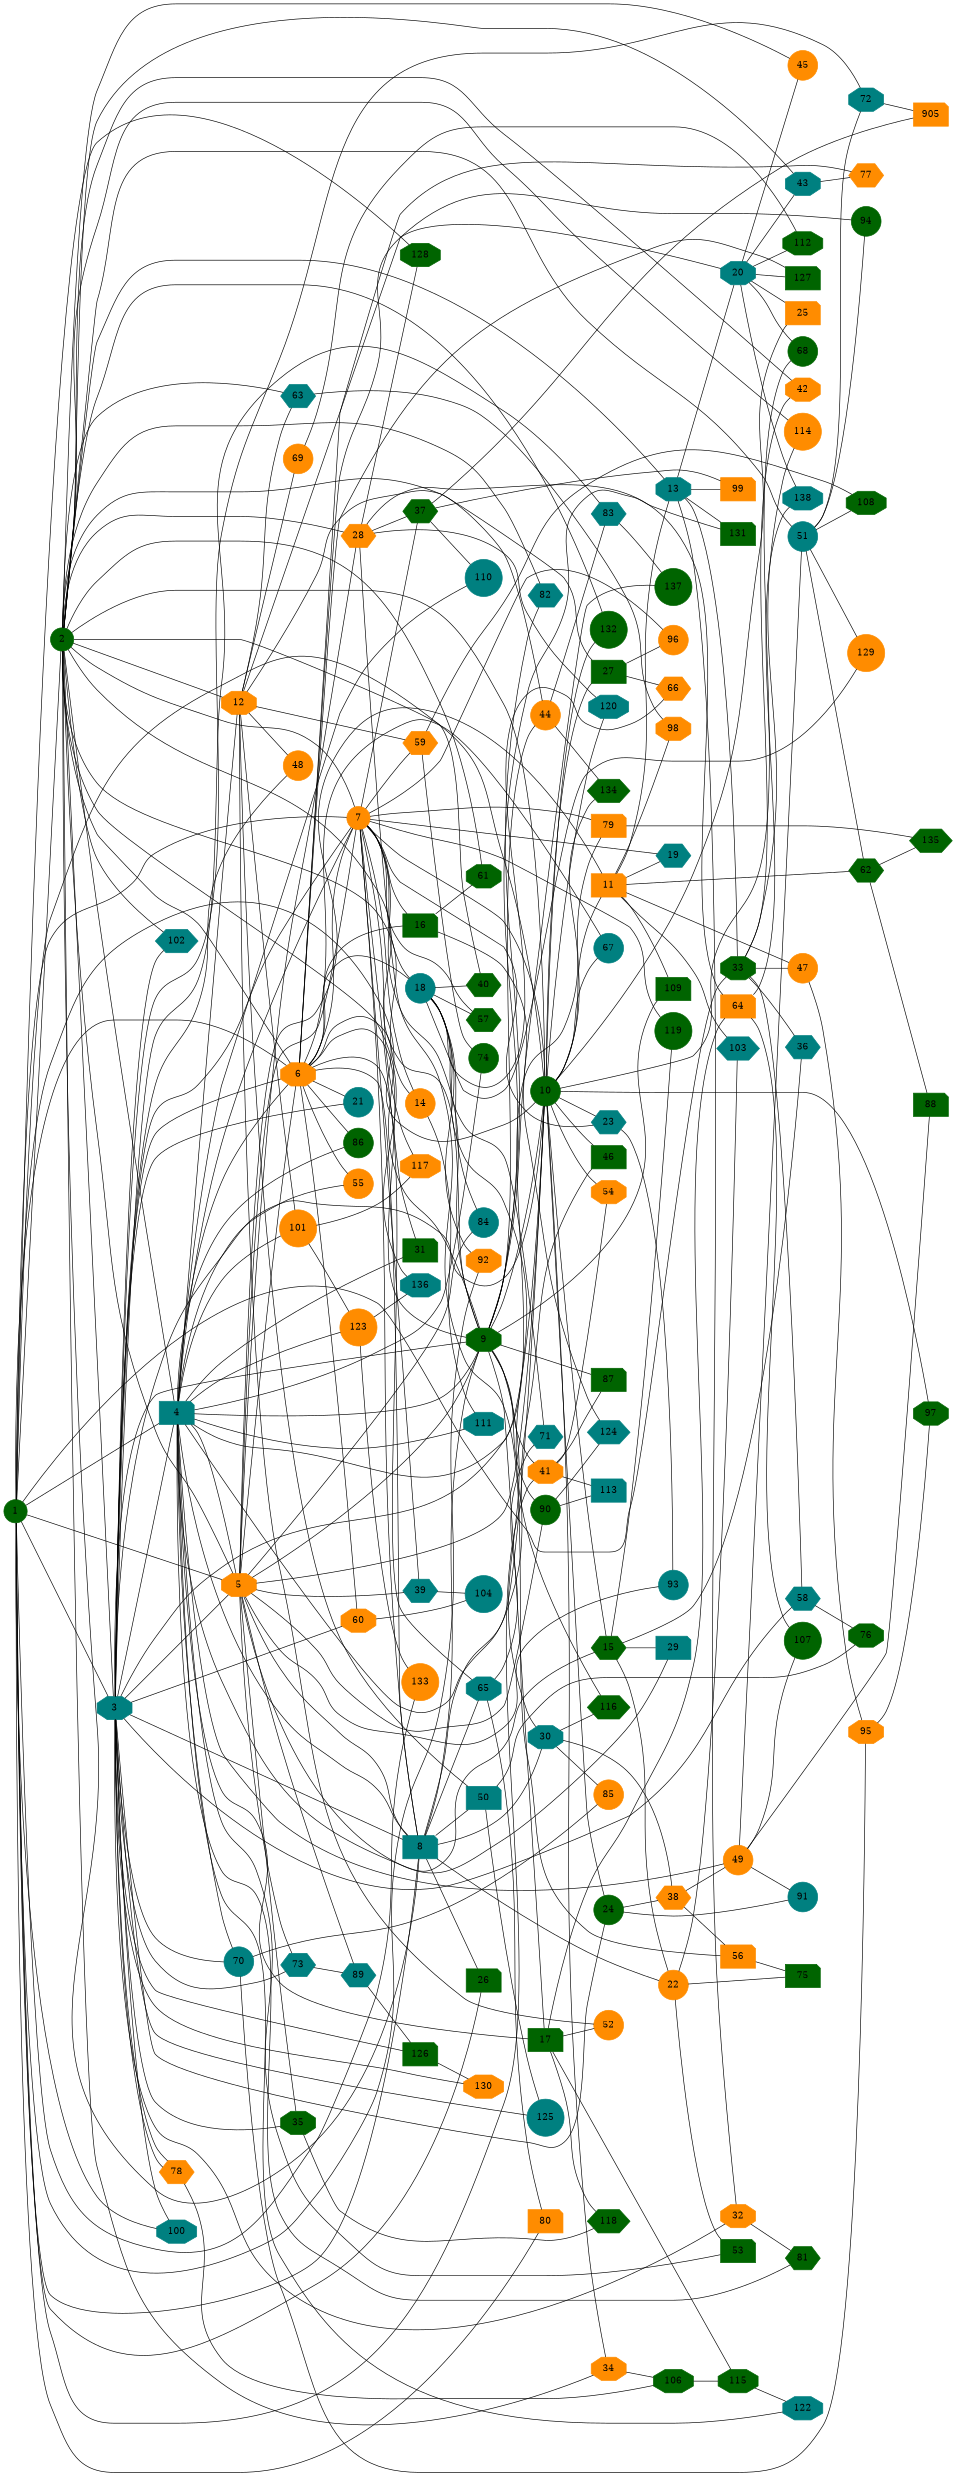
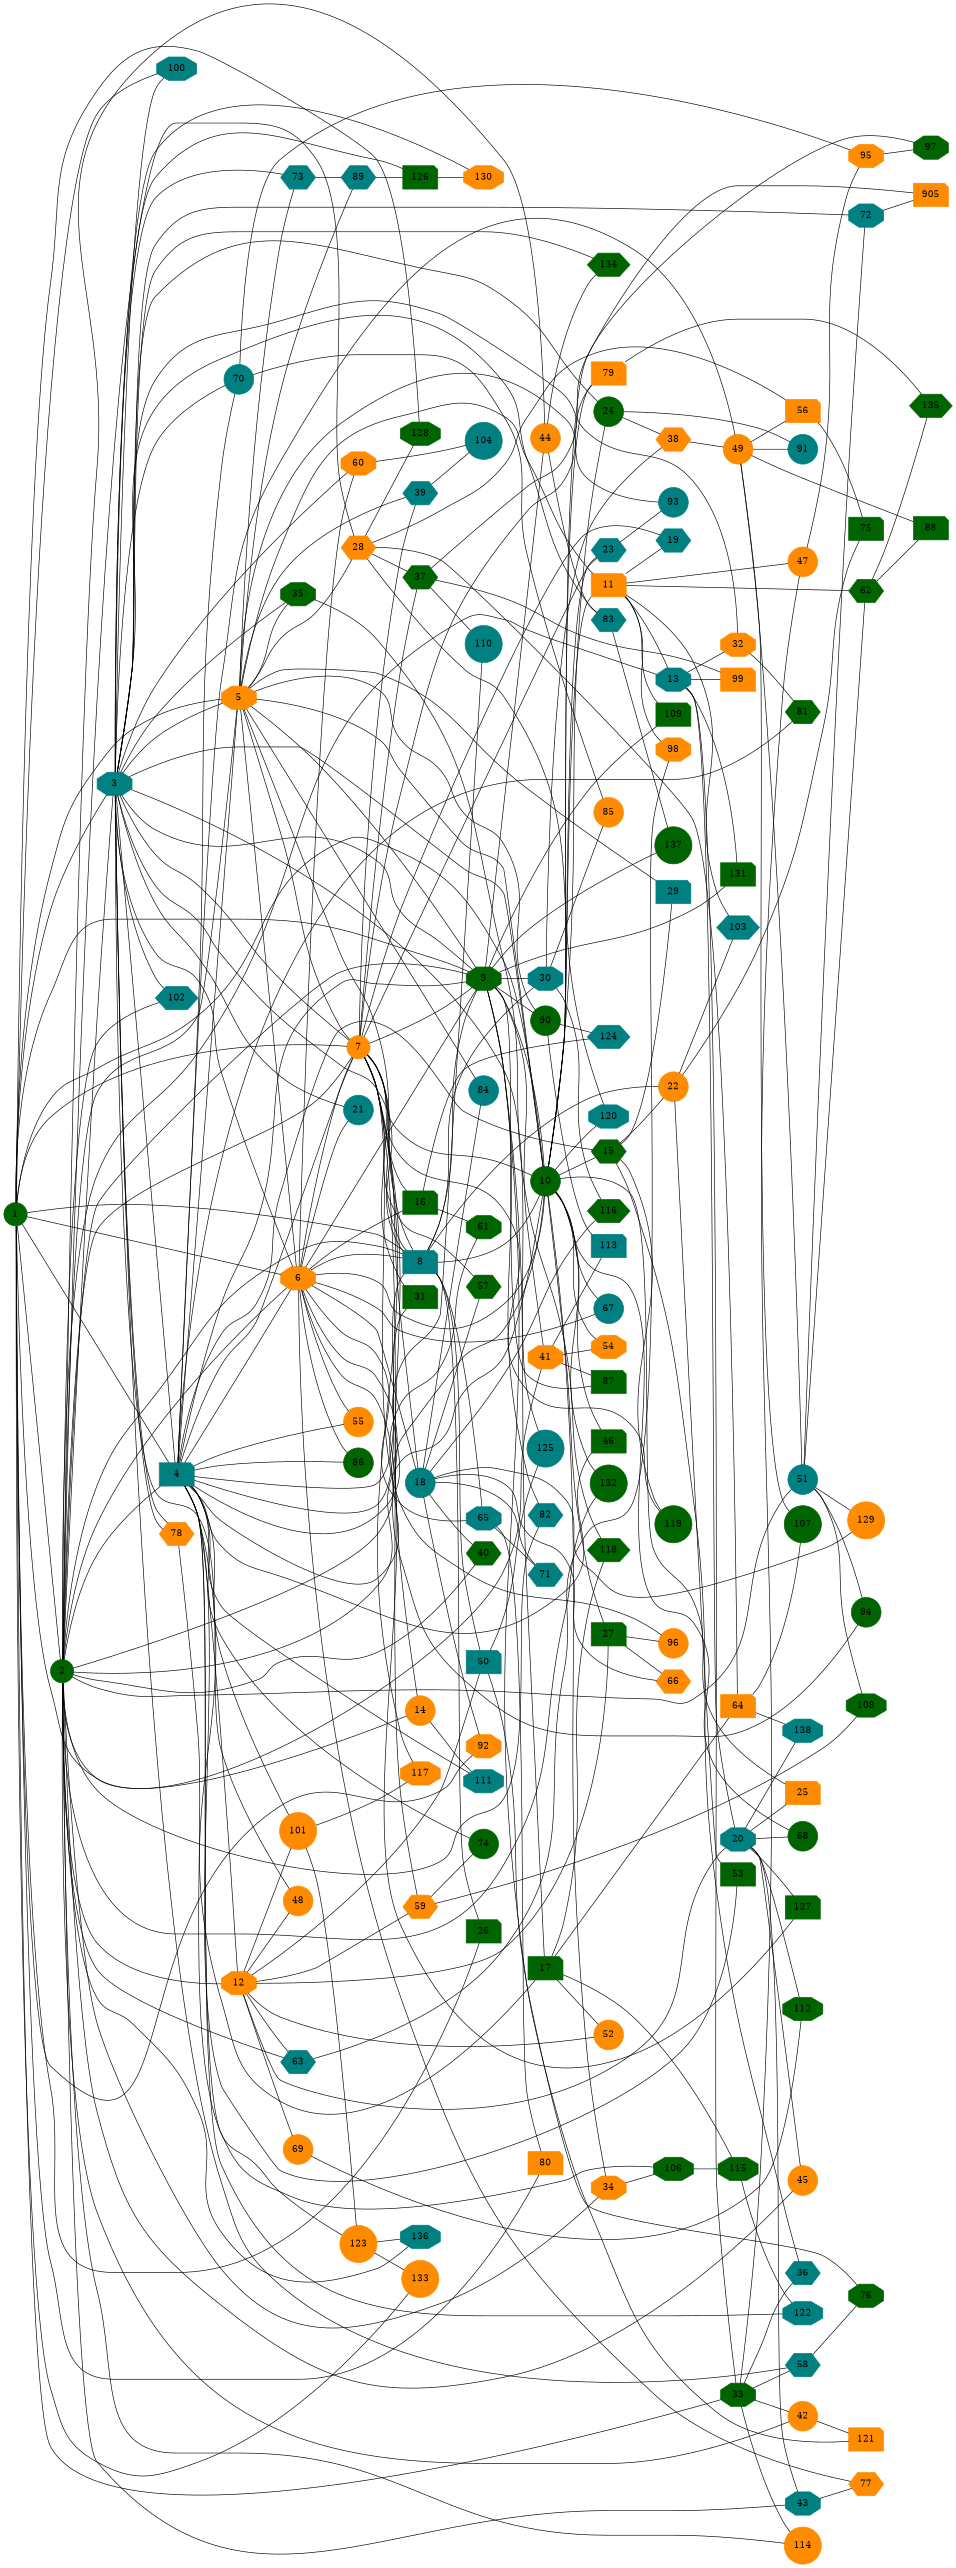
node "42": shape octagon -> circle
edge "38" -- "56": now "49" -- "56"
node "121": added
